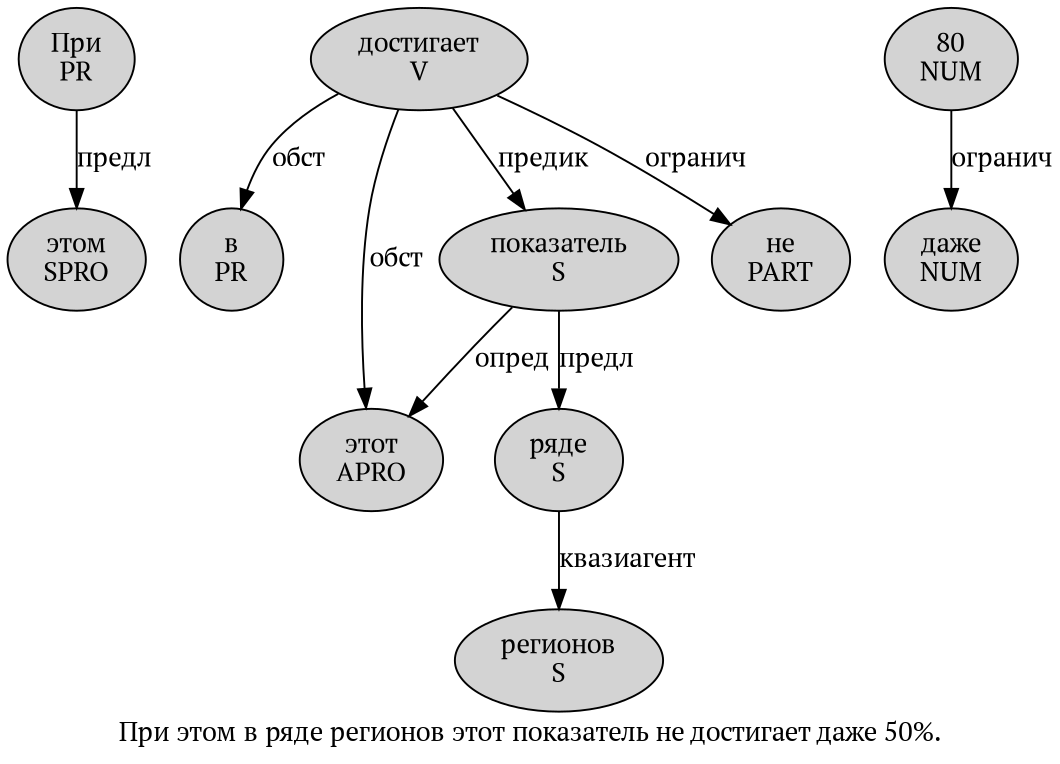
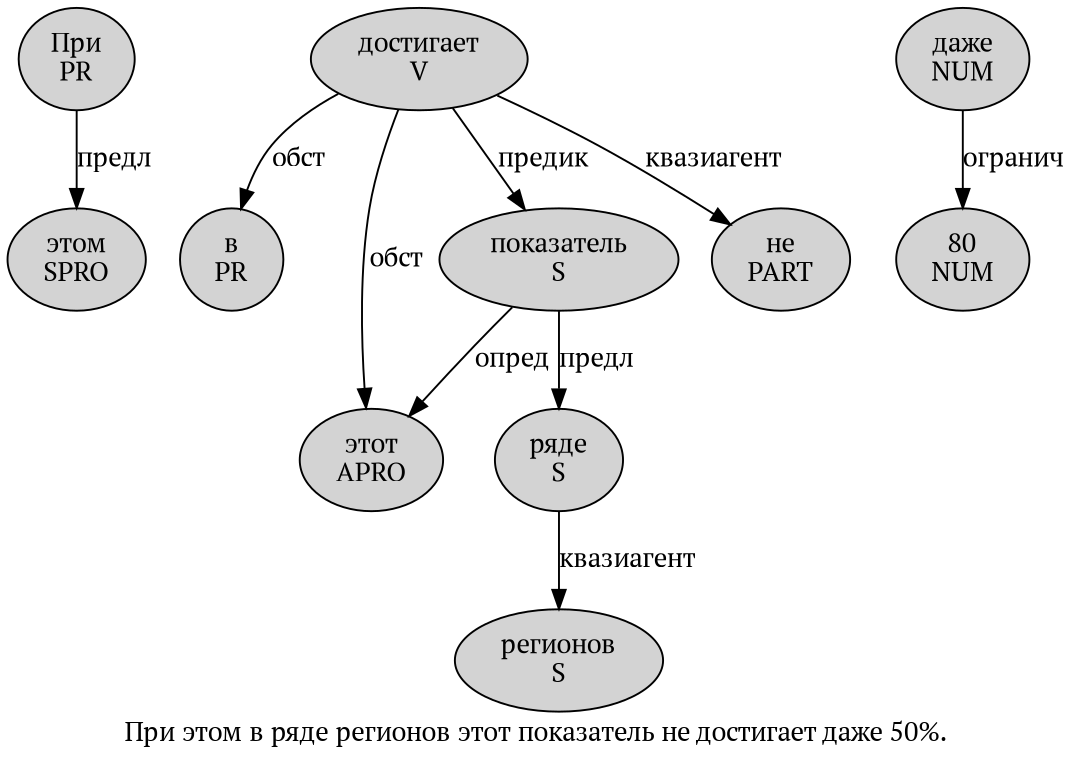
edge "80 NUM" -> "даже NUM": reversed
edge "достигает V" -> "не PART": label "огранич" -> "квазиагент"
